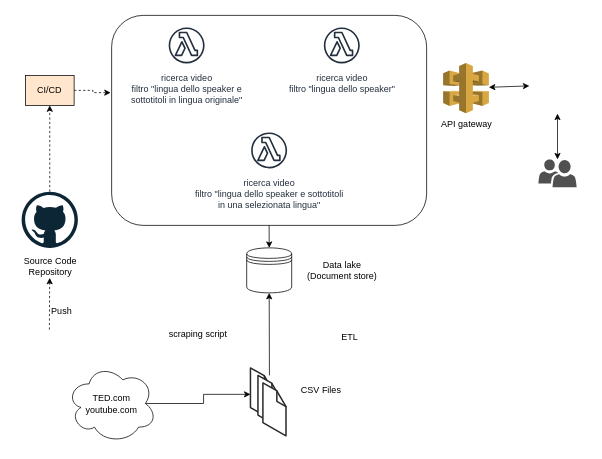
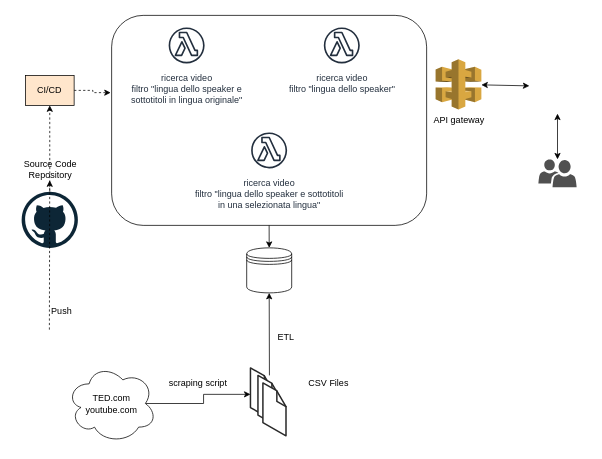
node "API gateway": moved (466, 88) -> (458, 84)
node "Source Code Repository": moved (50, 267) -> (50, 169)
node "Data lake (Document store)": removed
node "scraping script": moved (198, 334) -> (198, 383)
node "ETL": moved (349, 337) -> (285, 337)
node "CSV Files": moved (321, 390) -> (328, 383)
